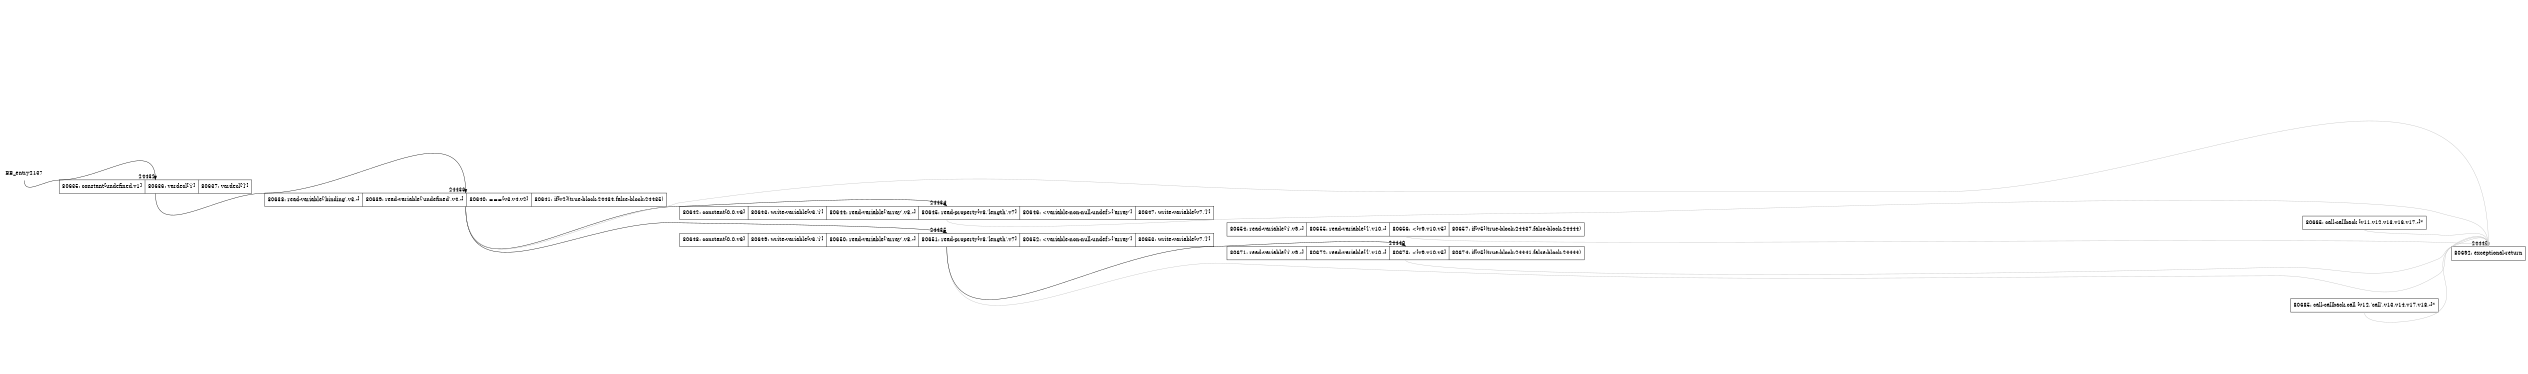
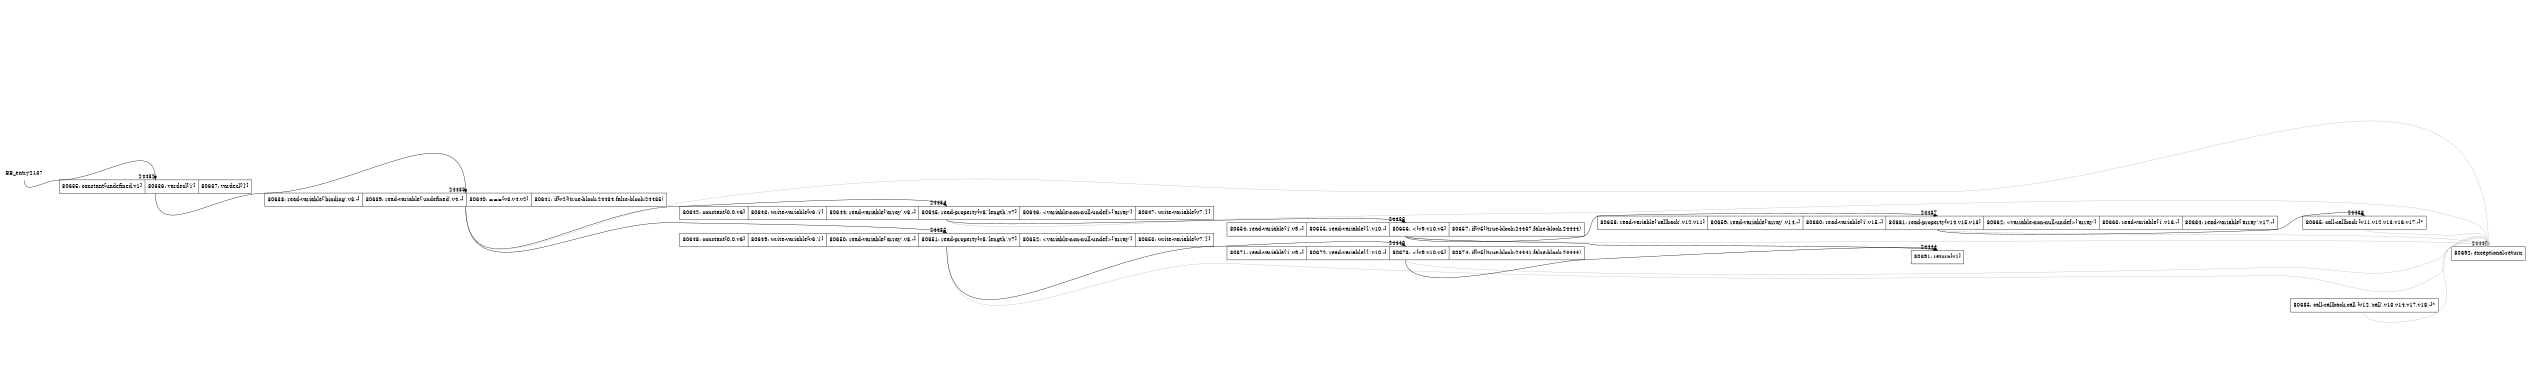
edge "80642: constant[0.0,v6]" -> "80654: read-variable['i',v9,-]": added
node "80658: read-variable['callback',v12,v11]": added
node "80691: return[v1]": added
